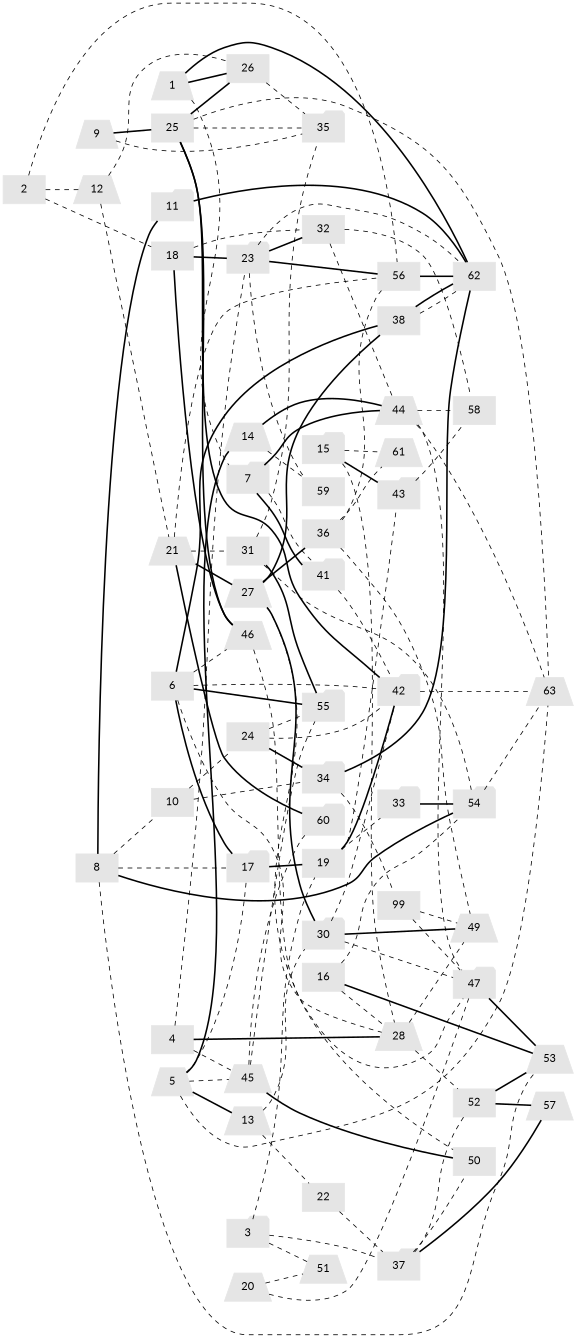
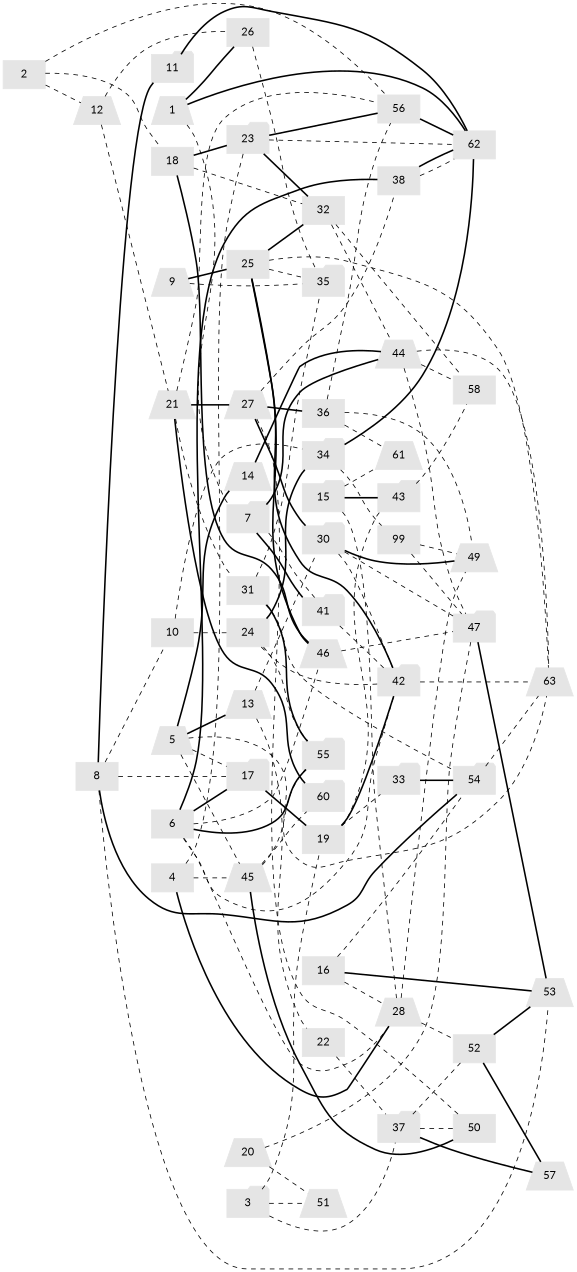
edge "26" -- "25": now "32" -- "25"
edge "38" -- "27": style bold -> dashed
node "59": removed
